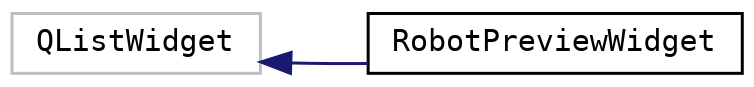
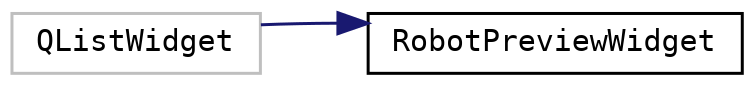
edge "RobotPreviewWidget" -> "QListWidget": reversed
